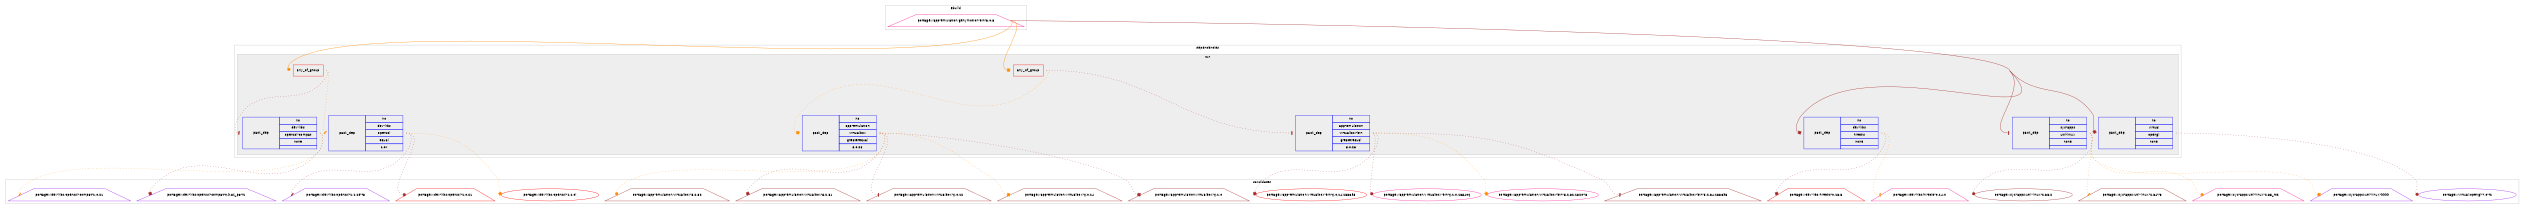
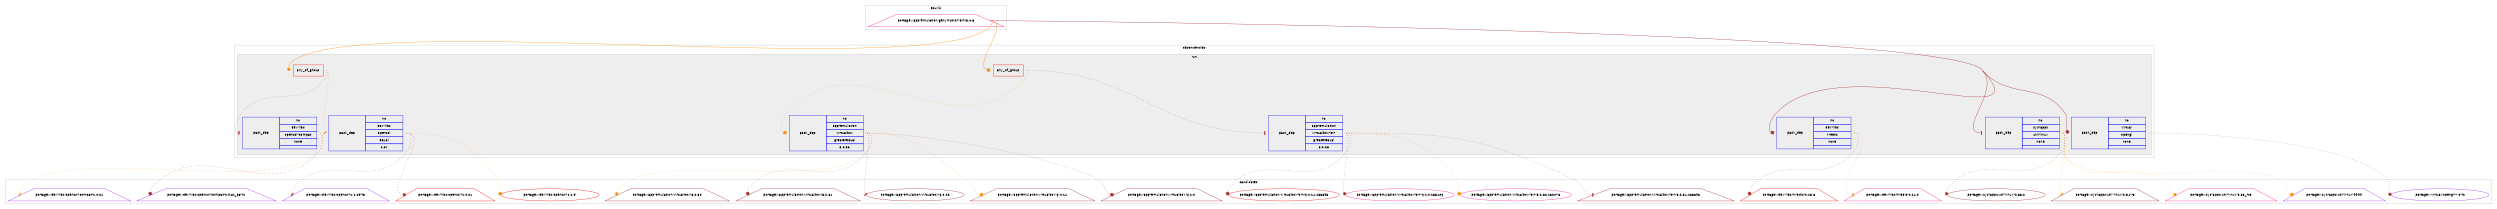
node "portage://app-emulation/virtualbox-6.0.12": shape trapezium -> ellipse
